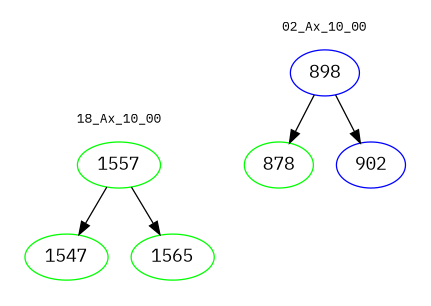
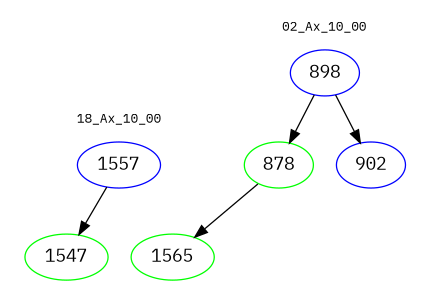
node "1557": color green -> blue
edge "1557" -> "1565": now "878" -> "1565"
